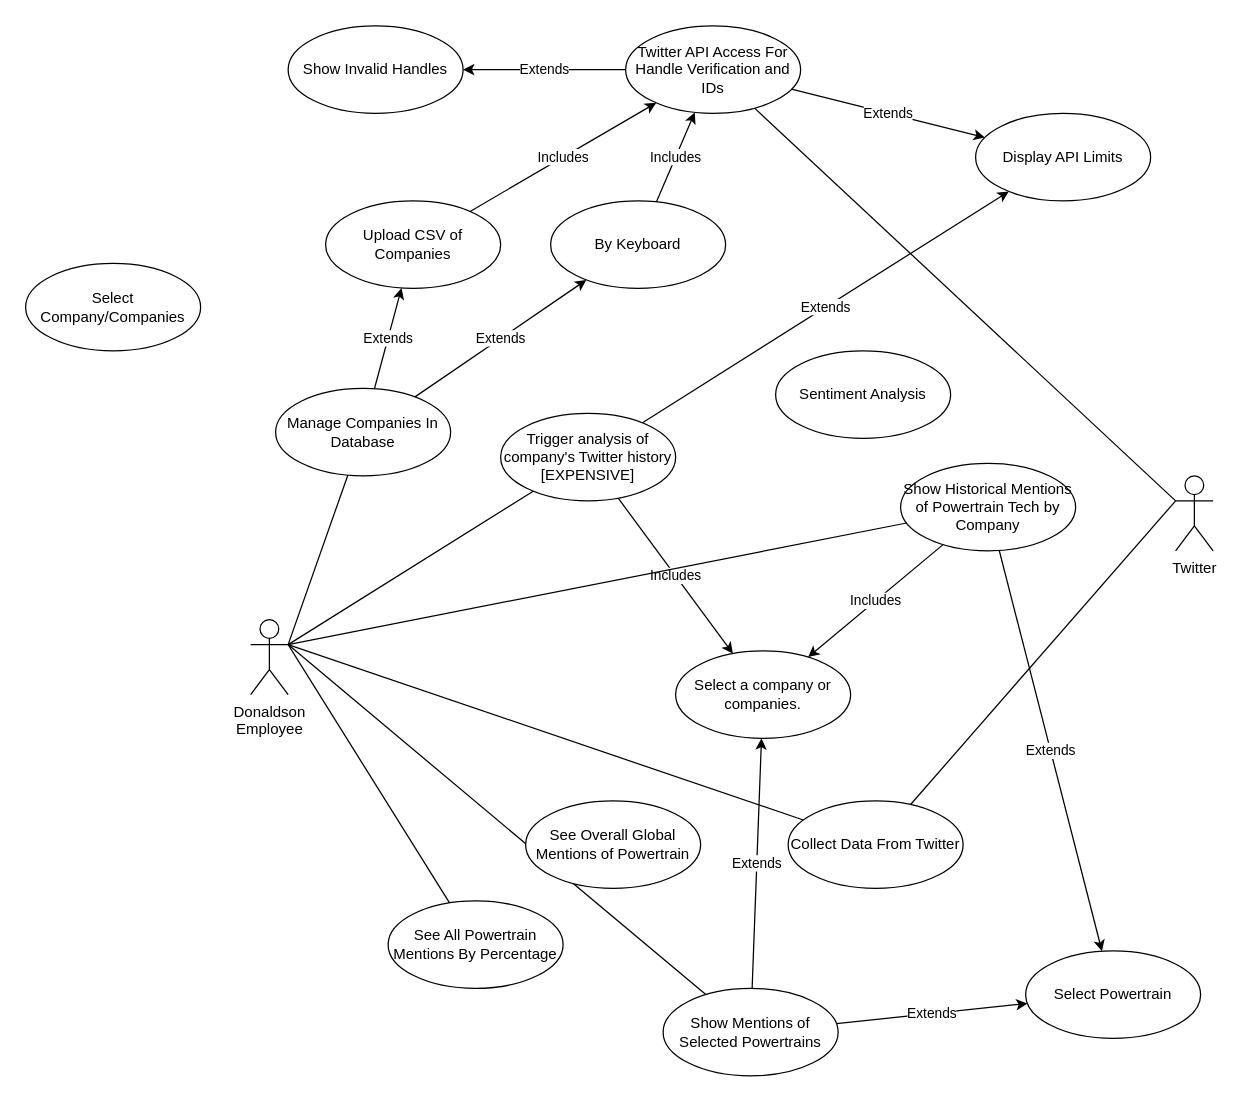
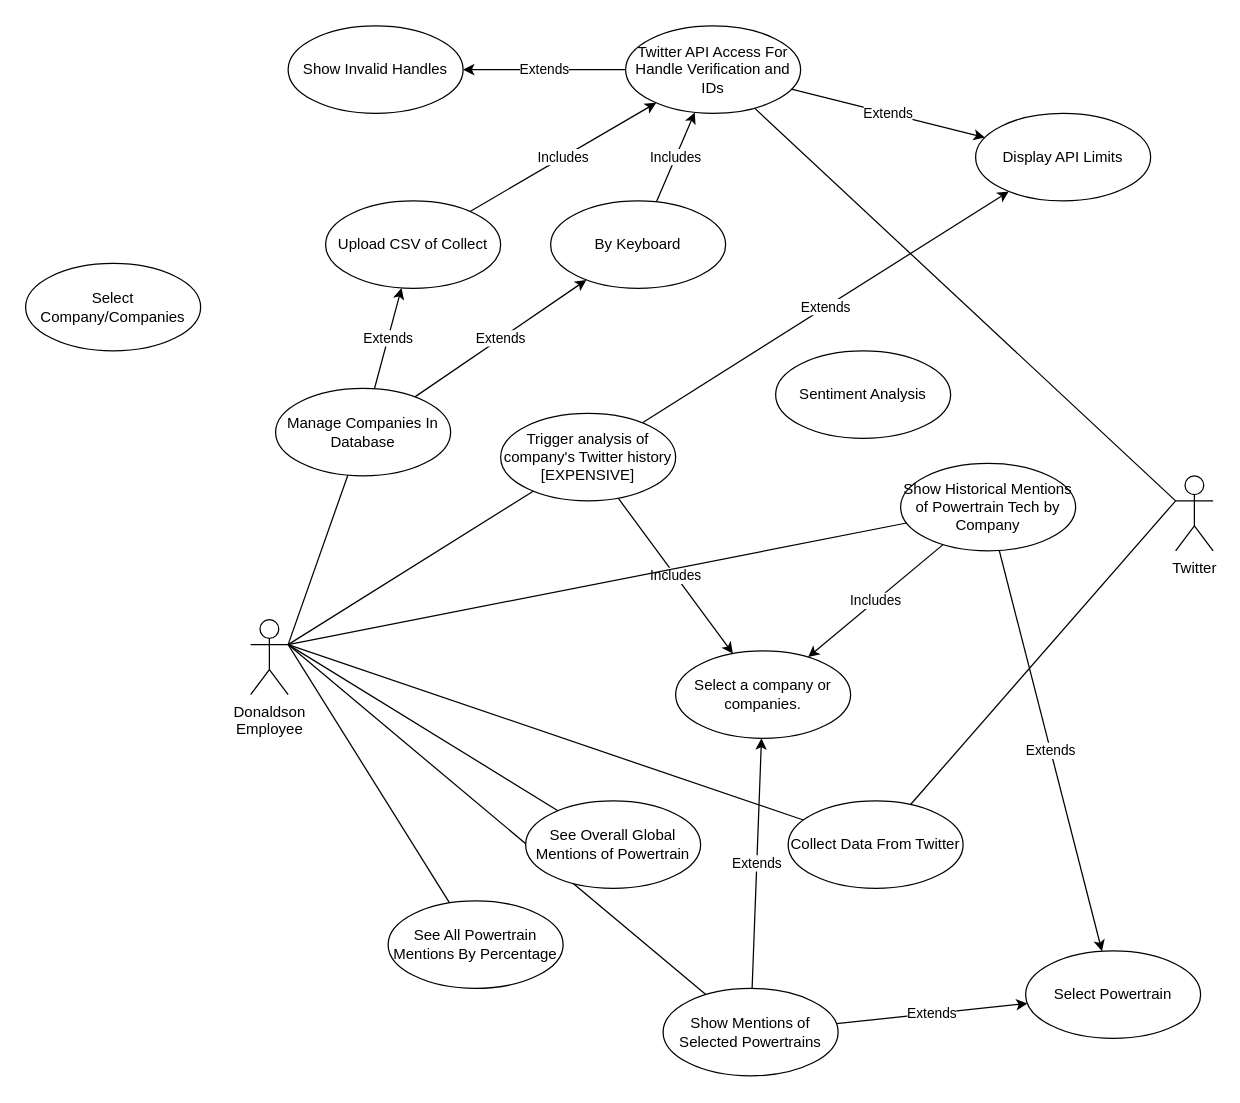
node "Upload CSV of Companies": label "Upload CSV of Companies" -> "Upload CSV of Collect"
edge "Donaldson Employee" -- "See Overall Global Mentions of Powertrain": added
